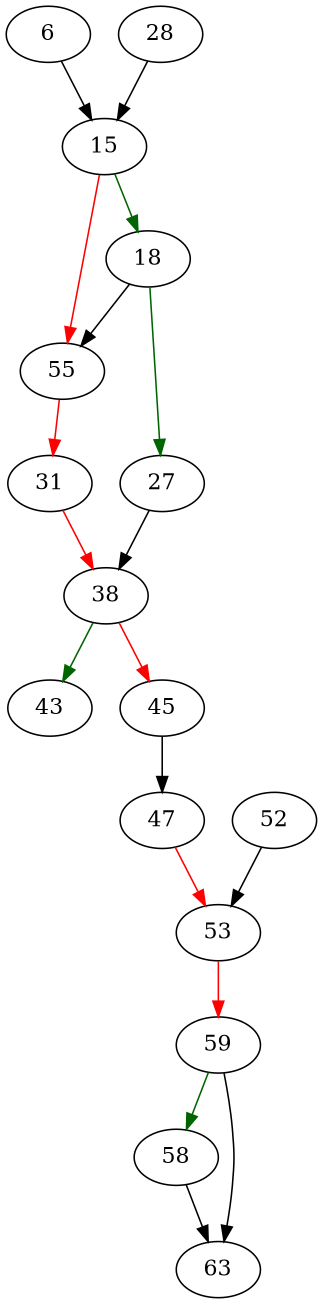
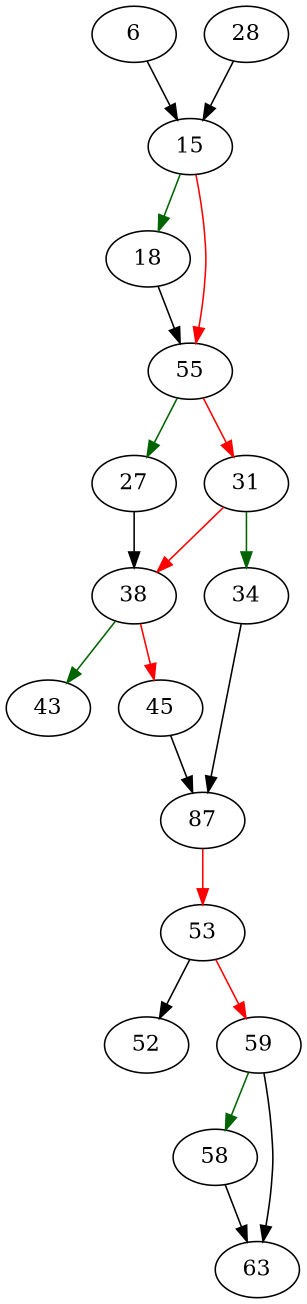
edge "18" -> "27": now "55" -> "27"
node "34": added
node "47": label "47" -> "87"
edge "52" -> "53": reversed
